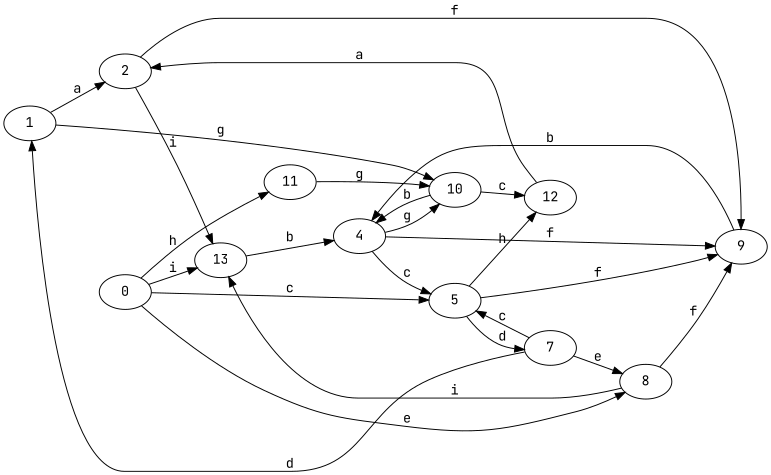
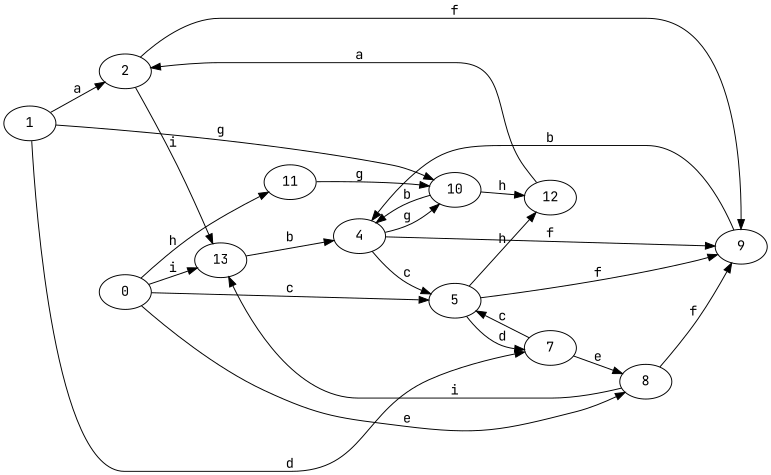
edge "10" -> "12": label "c" -> "h"
edge "7" -> "1": reversed
